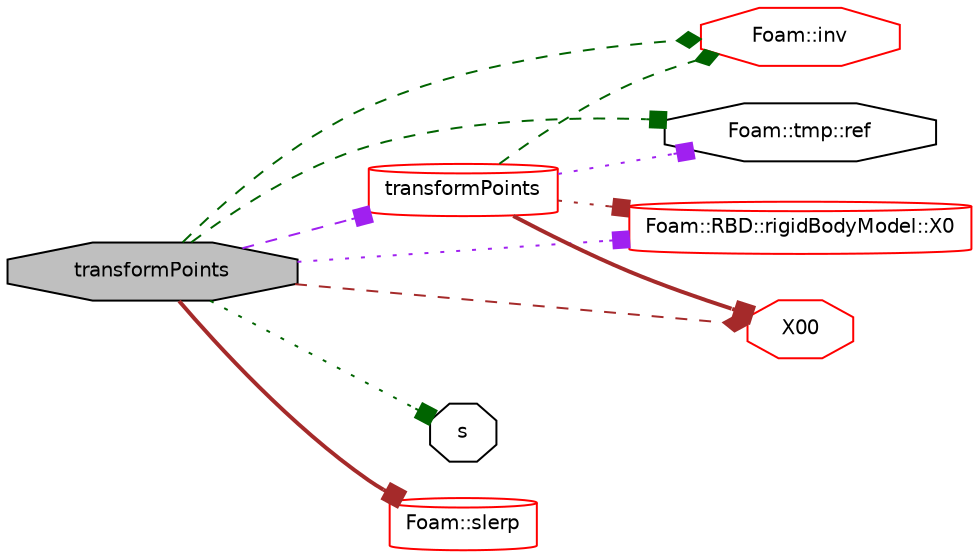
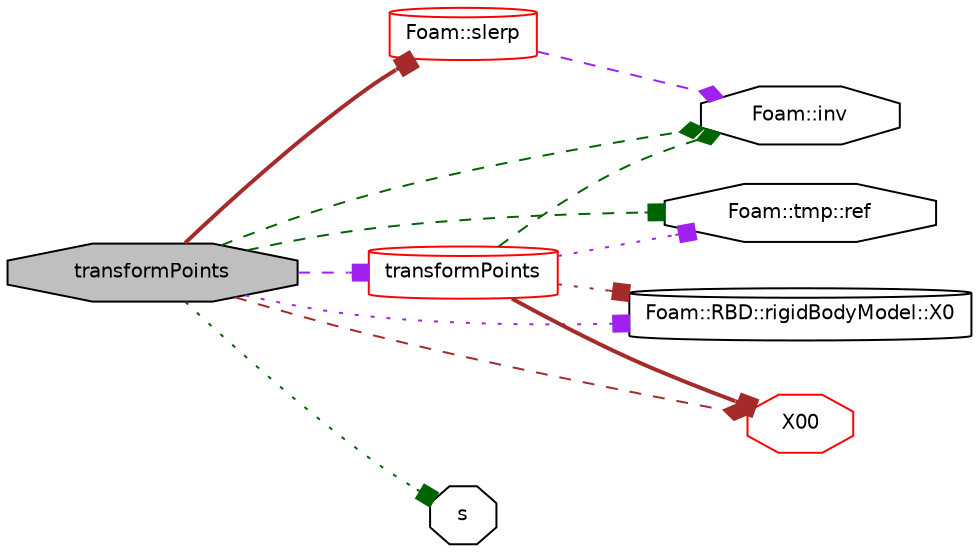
node "Foam::inv": color red -> black
edge "Foam::slerp" -> "Foam::inv": added
node "Foam::RBD::rigidBodyModel::X0": color red -> black
